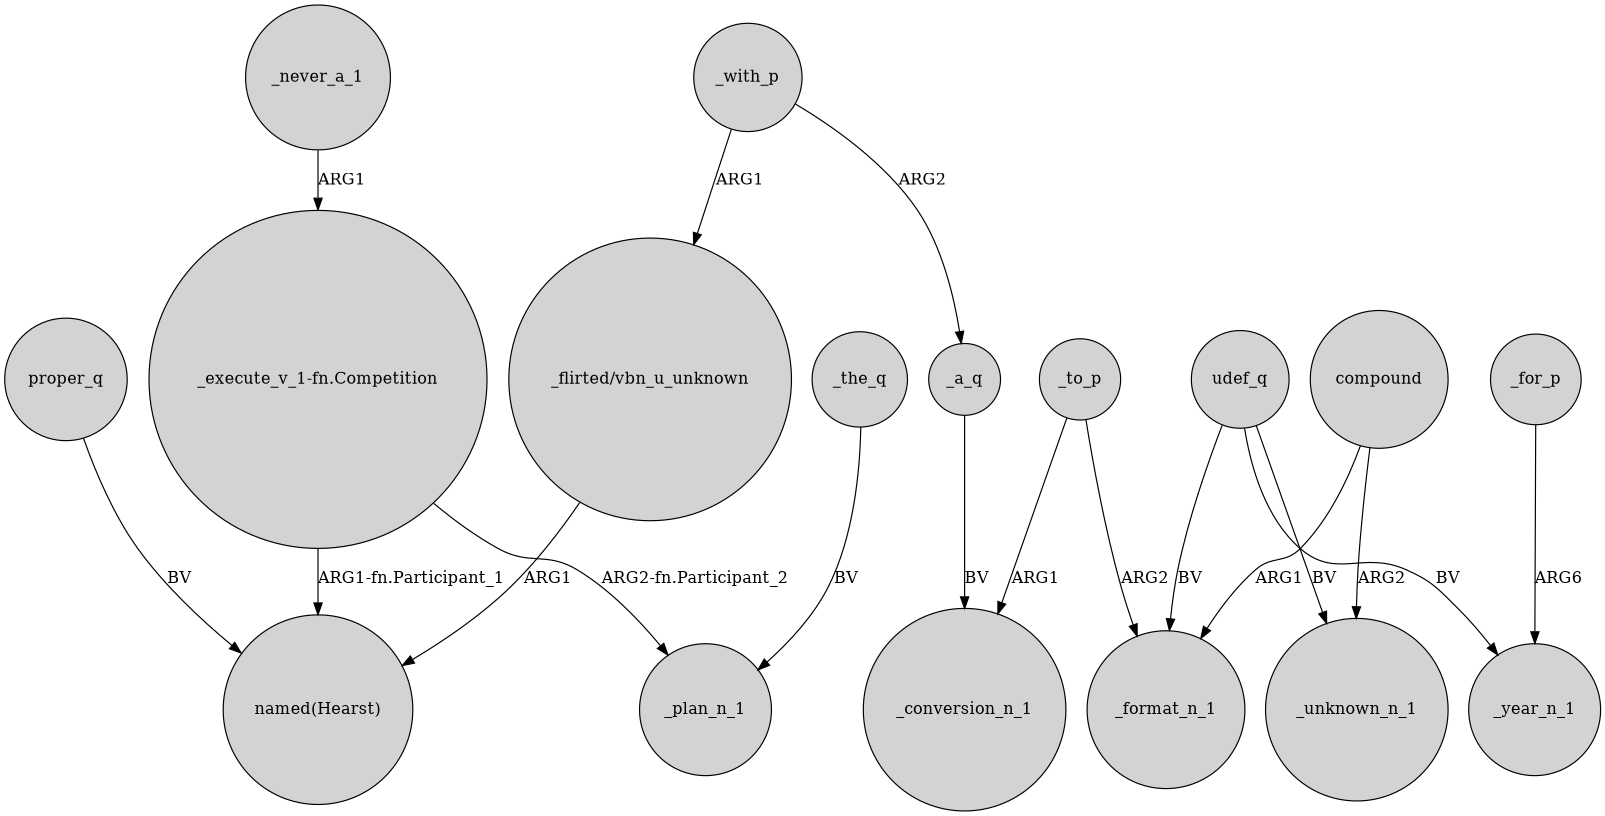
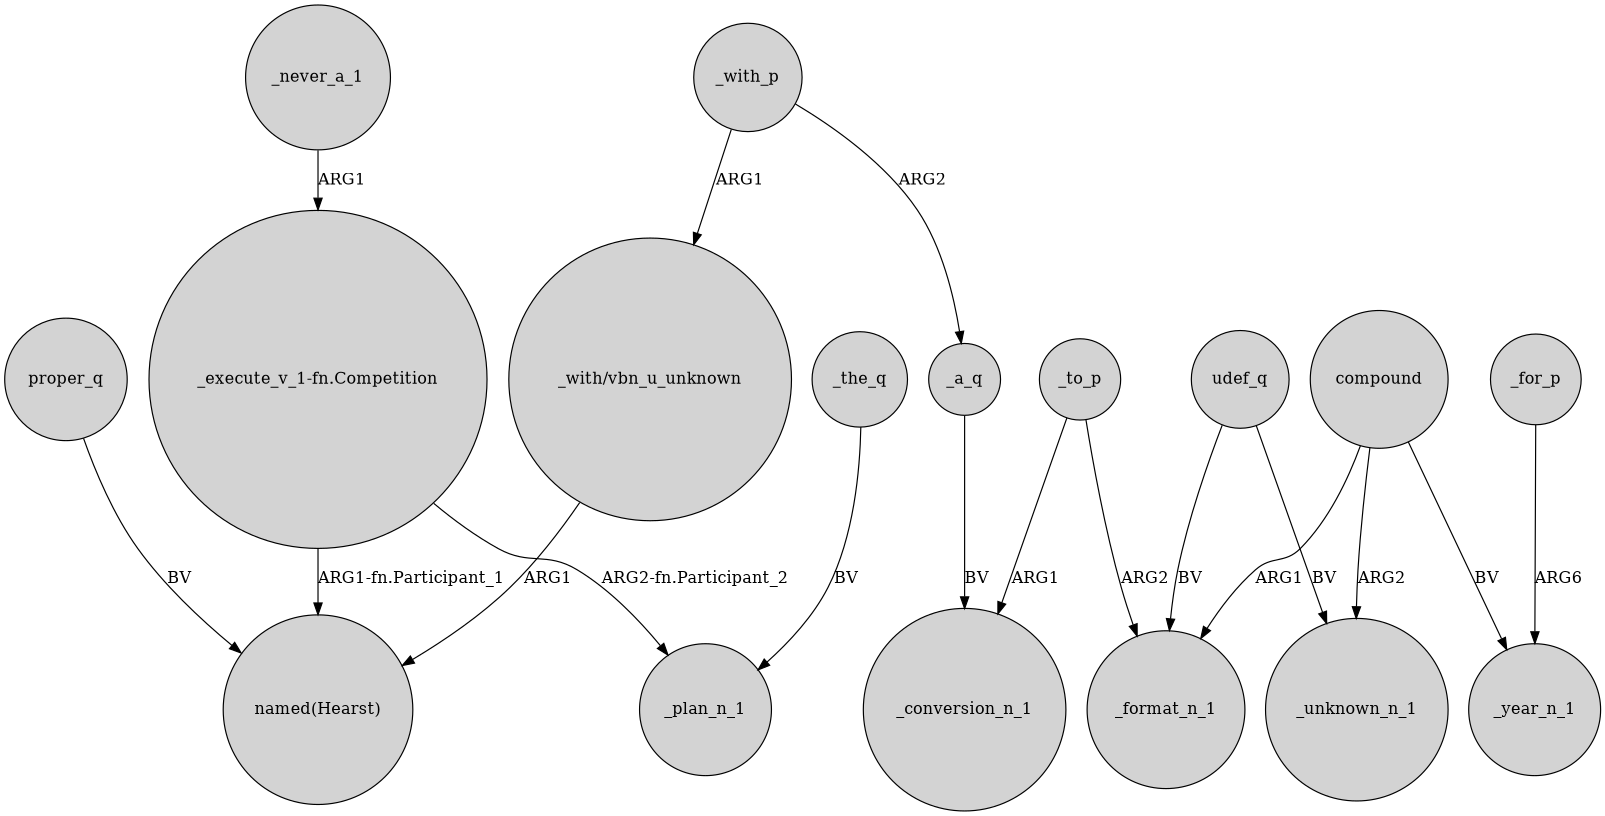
node "_flirted/vbn_u_unknown": label "_flirted/vbn_u_unknown" -> "_with/vbn_u_unknown"
edge "udef_q" -> "_year_n_1": now "compound" -> "_year_n_1"
